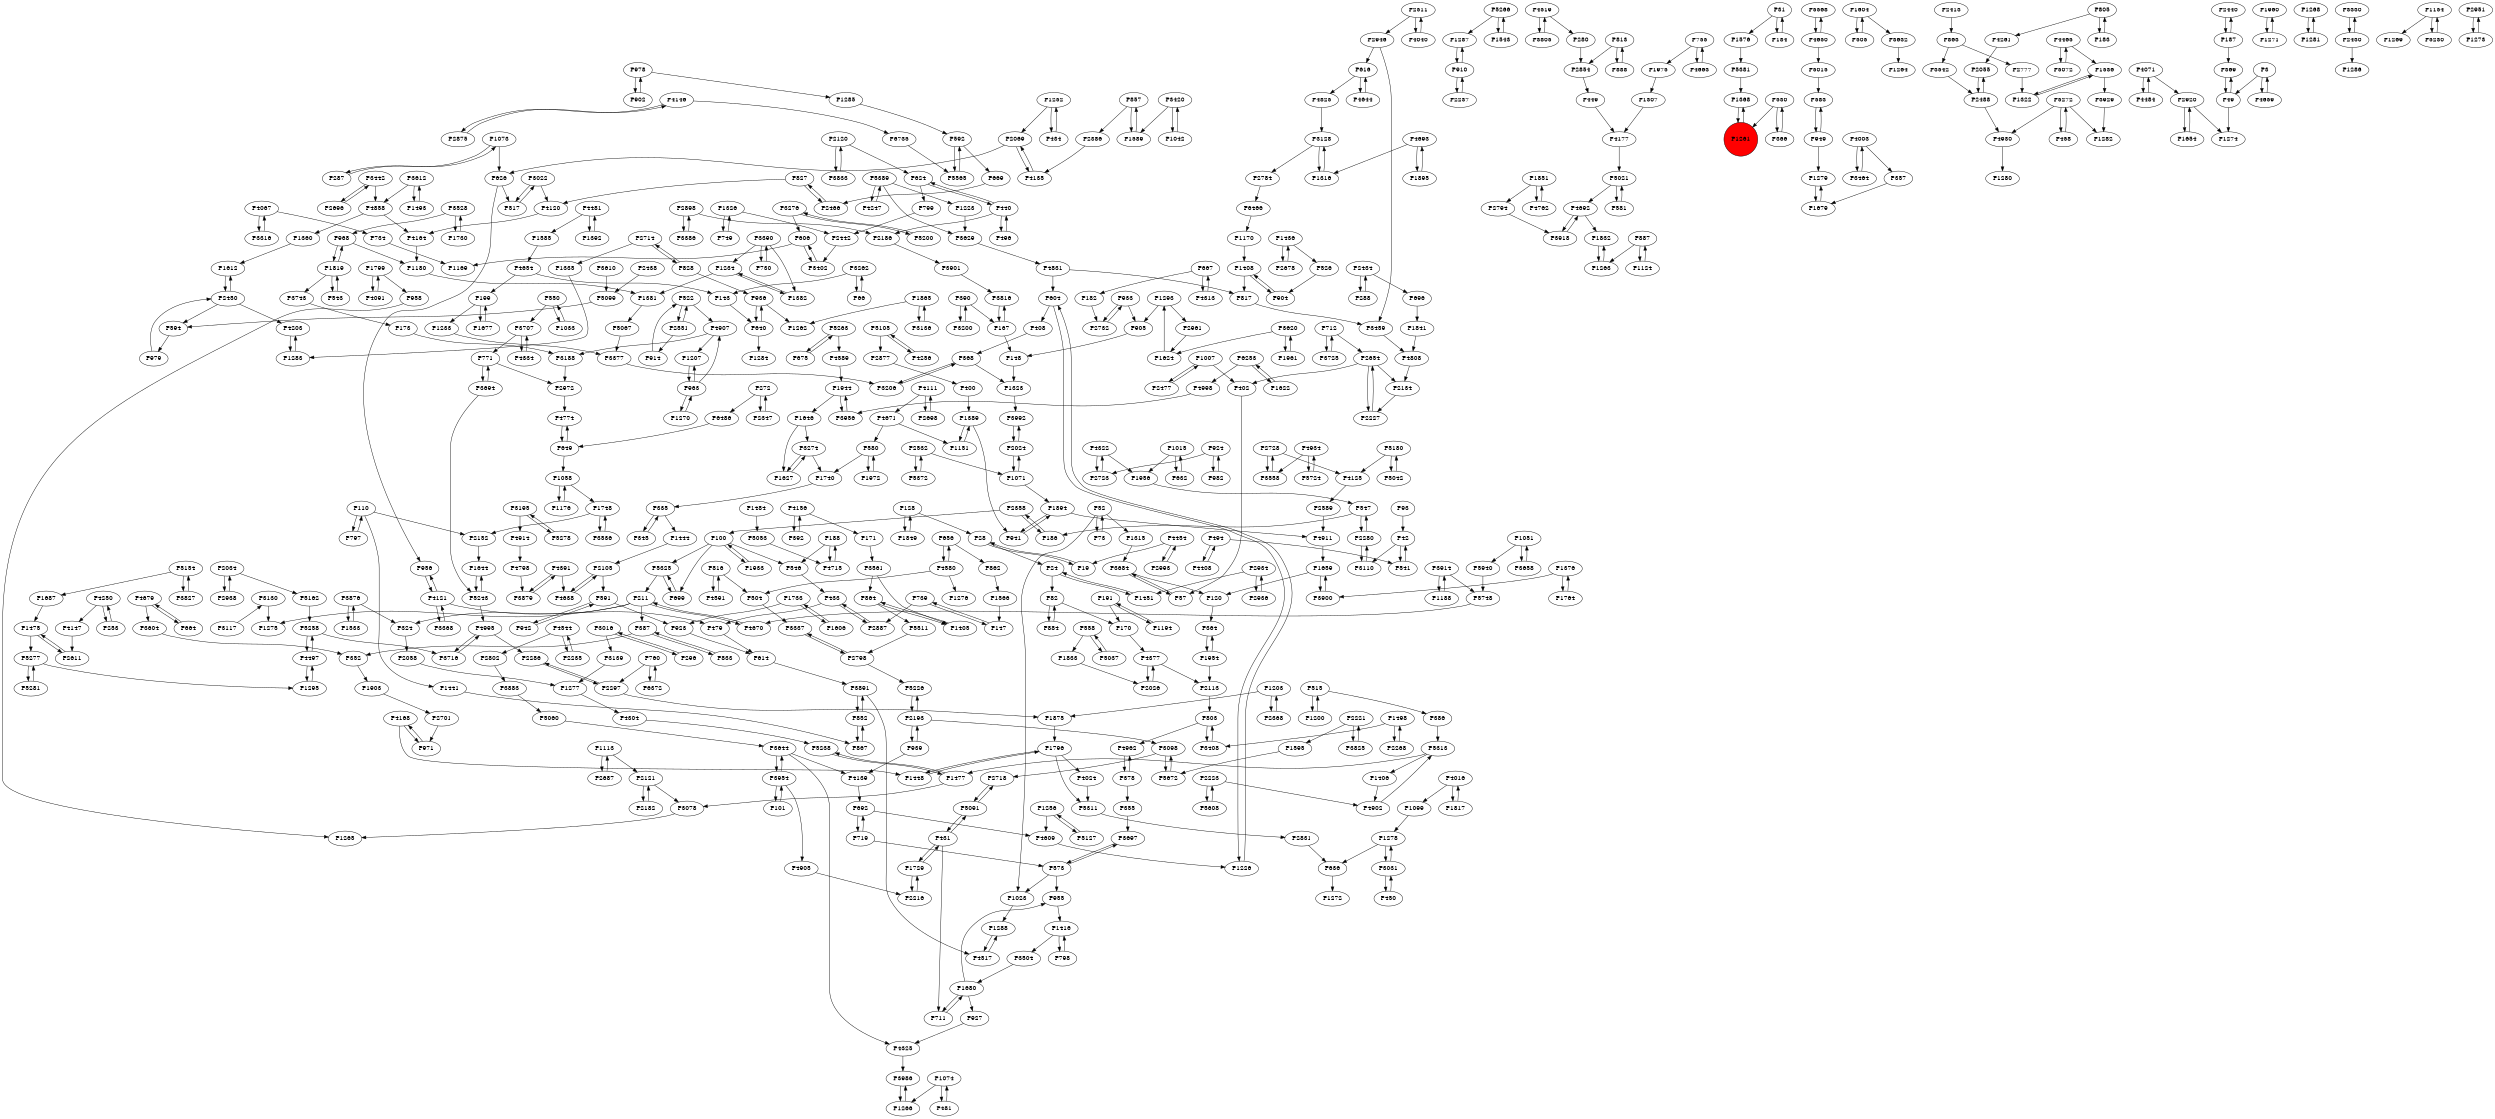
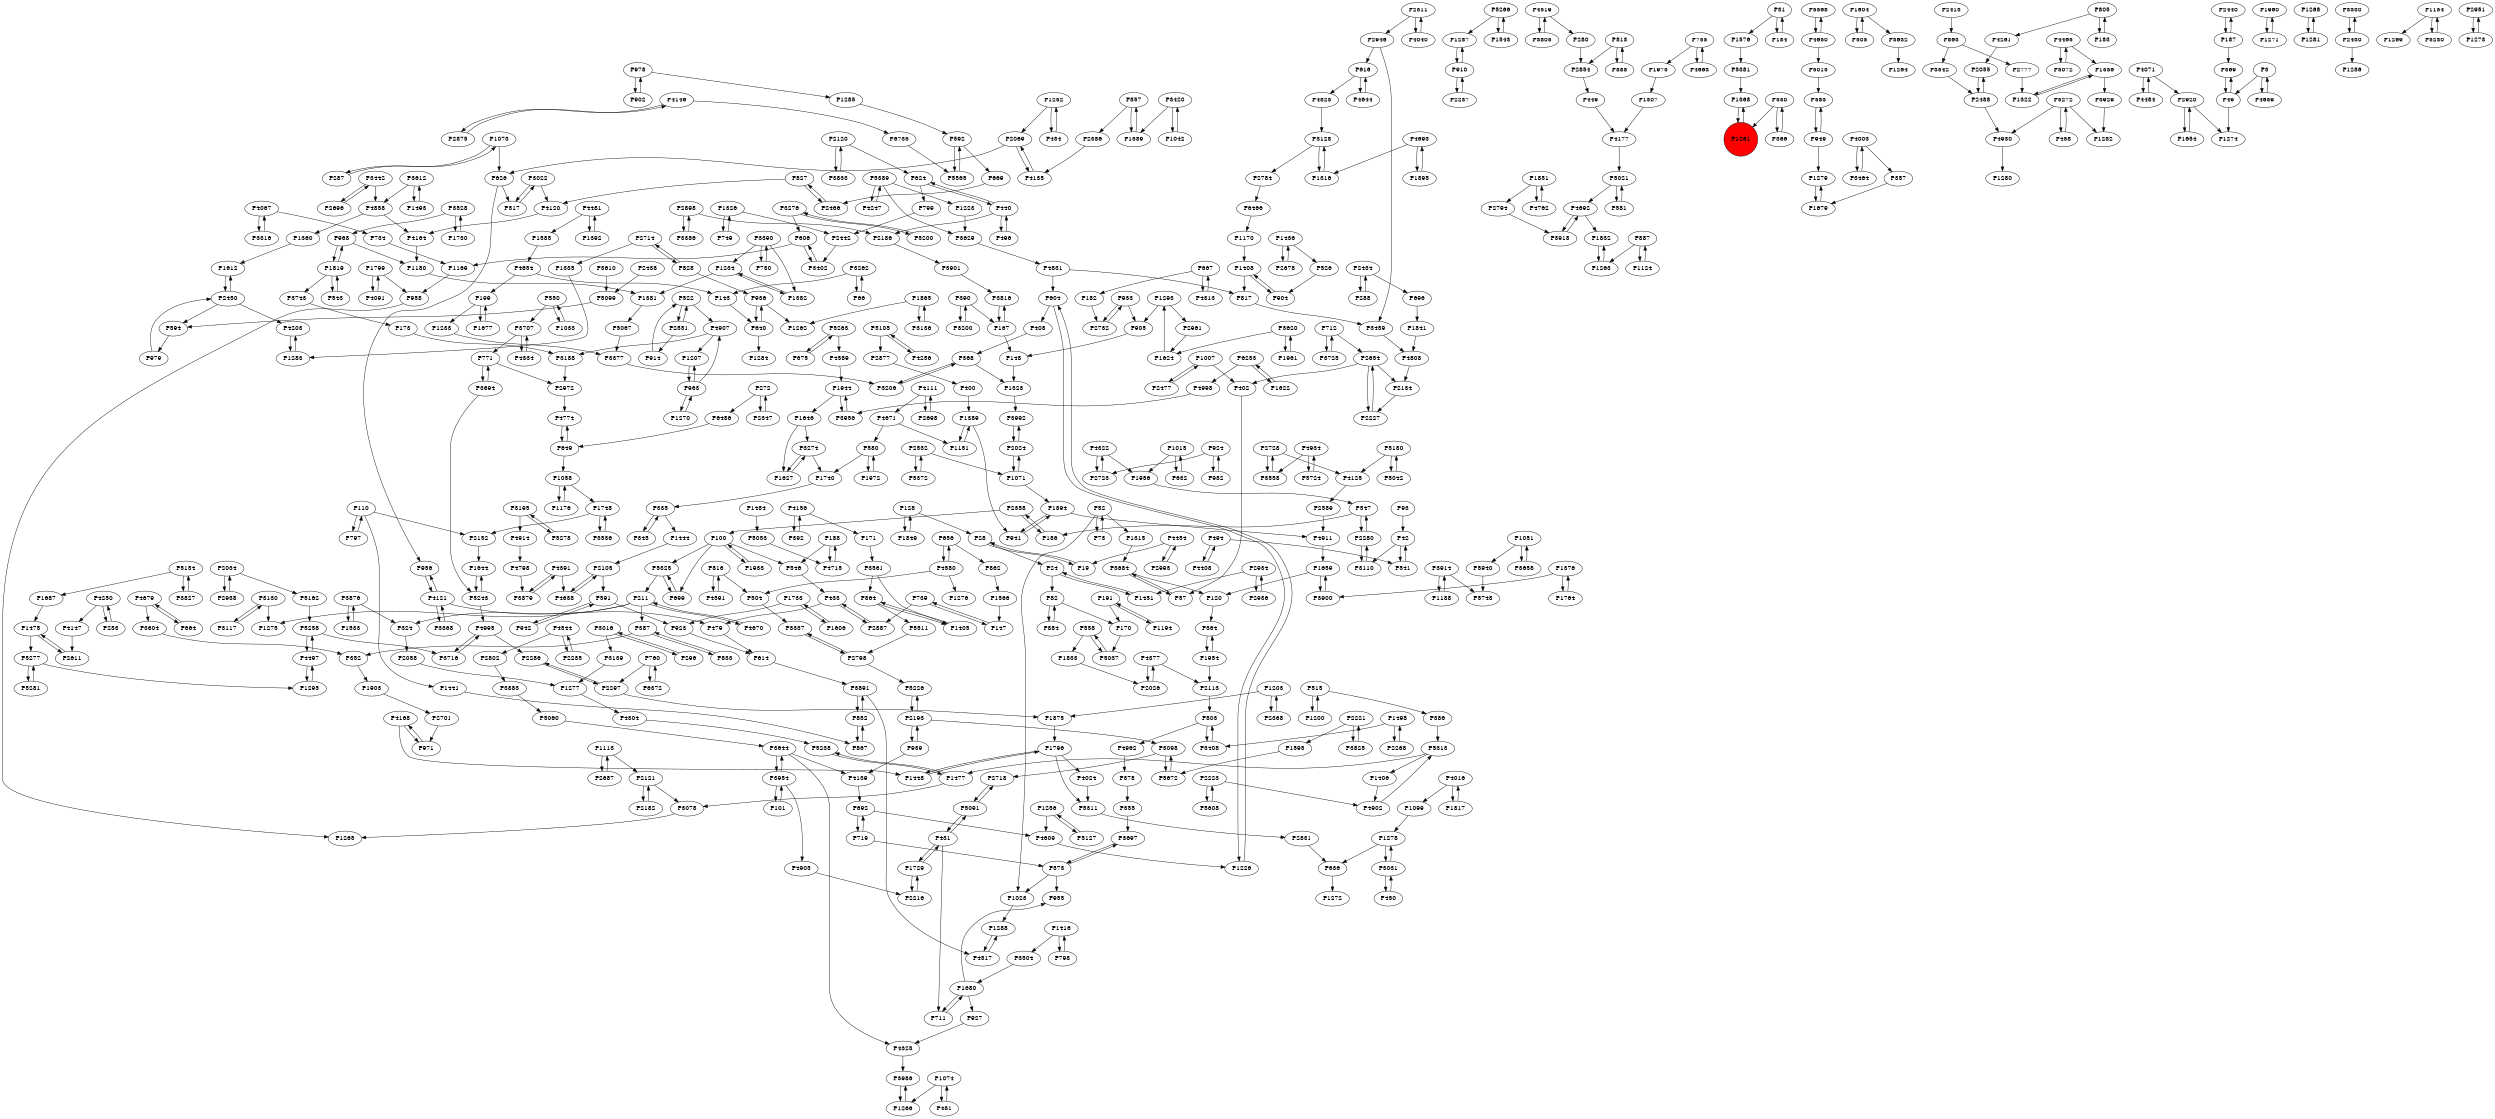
edge "P1169" -> "P958": added
edge "P3130" -> "P3117": added
edge "P5748" -> "P4670": removed
edge "P170" -> "P4377": now "P170" -> "P5037"
edge "P378" -> "P4962": removed
edge "P955" -> "P1416": removed
